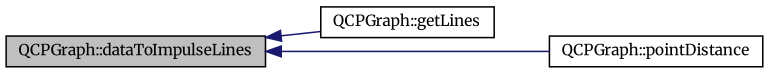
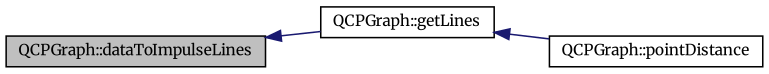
edge "QCPGraph::pointDistance" -> "QCPGraph::dataToImpulseLines": now "QCPGraph::pointDistance" -> "QCPGraph::getLines"
